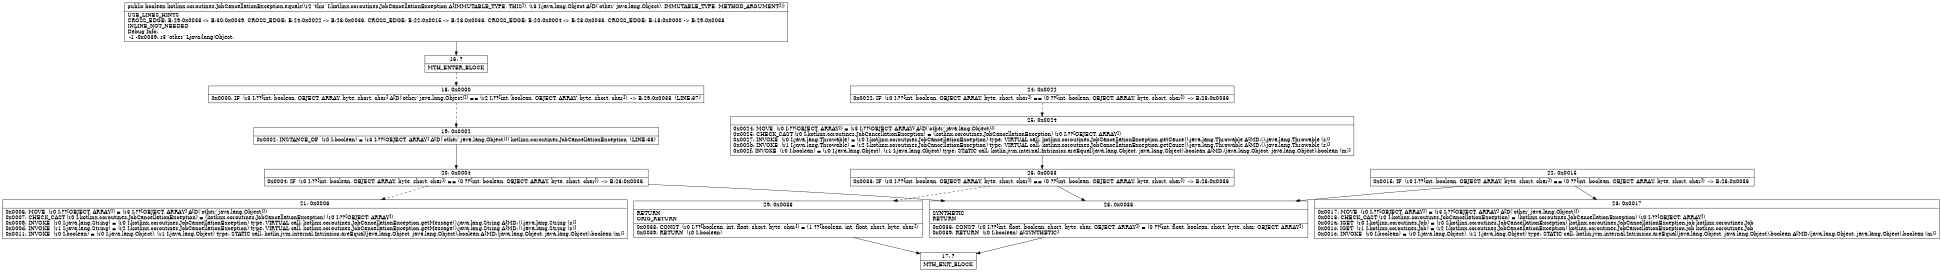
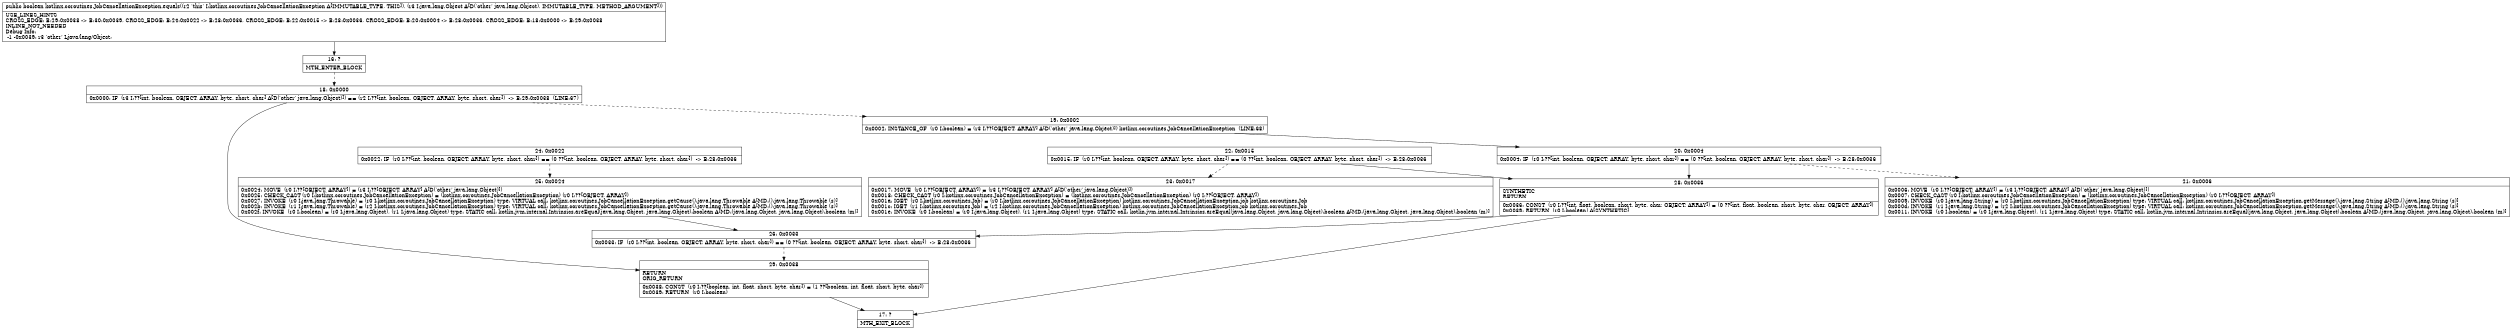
edge "22: 0x0015" -> "23: 0x0017": style solid -> dashed
edge "26: 0x0033" -> "28: 0x0036": reversed
edge "18: 0x0000" -> "29: 0x0038": added
